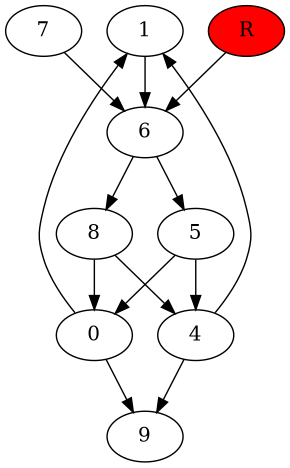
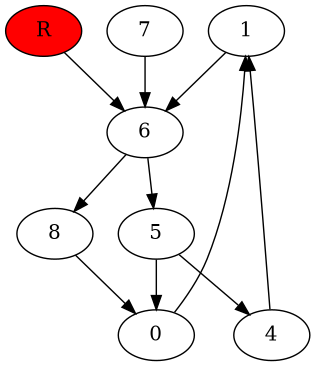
edge "8" -> "4": removed
node "9": removed
